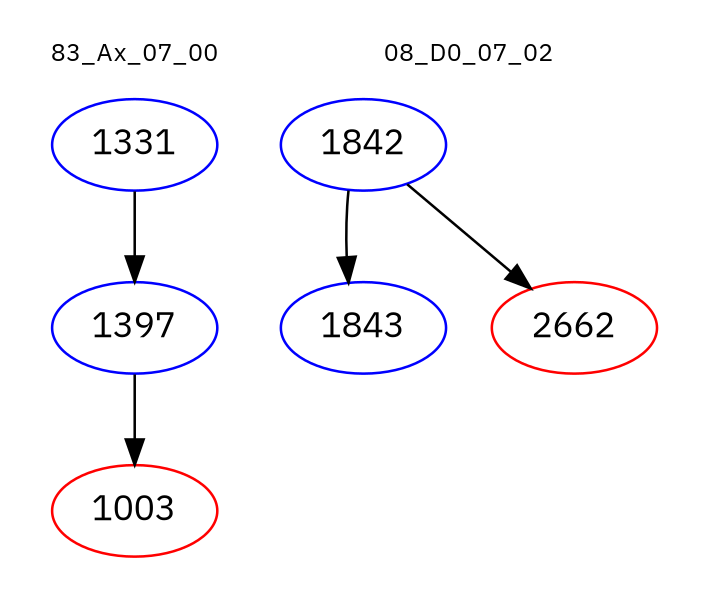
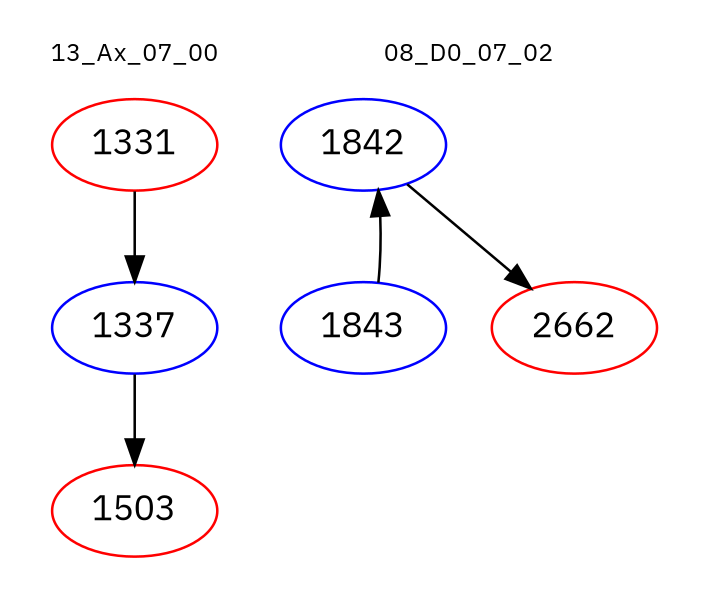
cluster "83_Ax_07_00": label "83_Ax_07_00" -> "13_Ax_07_00"
node "1331": color blue -> red
edge "1842" -> "1843": reversed
node "1397": label "1397" -> "1337"
node "1003": label "1003" -> "1503"
